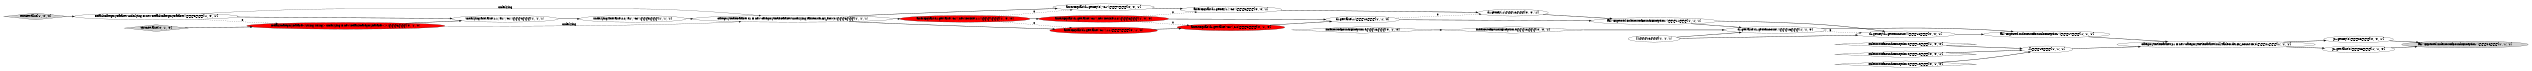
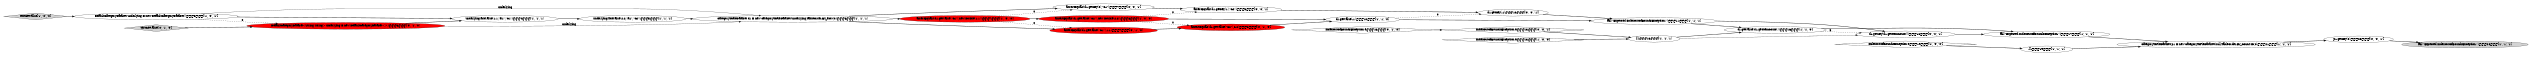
edge "IndexOutOfBoundsException e@@@13@@@['0', '0', '1']" -> "d1.getValue(d1.getItemCount())@@@16@@@['1', '1', '0']": now "IndexOutOfBoundsException e@@@13@@@['0', '0', '1']" -> "{}@@@13@@@['1', '1', '1']"
edge "{}@@@13@@@['1', '1', '1']" -> "d1.getKey(d1.getItemCount())@@@16@@@['0', '0', '1']": style bold -> solid
node "IndexOutOfBoundsException e@@@13@@@['1', '0', '0']": added
node "p1.getValue(0)@@@23@@@['1', '1', '0']": removed
node "IndexOutOfBoundsException e@@@19@@@['0', '0', '1']": removed
node "IndexOutOfBoundsException e@@@19@@@['0', '1', '0']": removed
